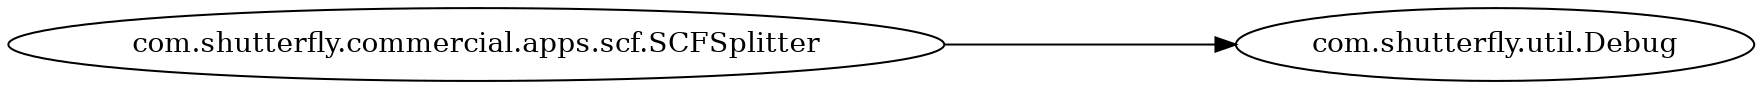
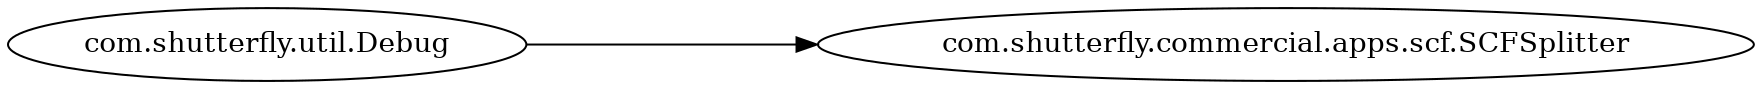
edge "com.shutterfly.commercial.apps.scf.SCFSplitter" -> "com.shutterfly.util.Debug": reversed
